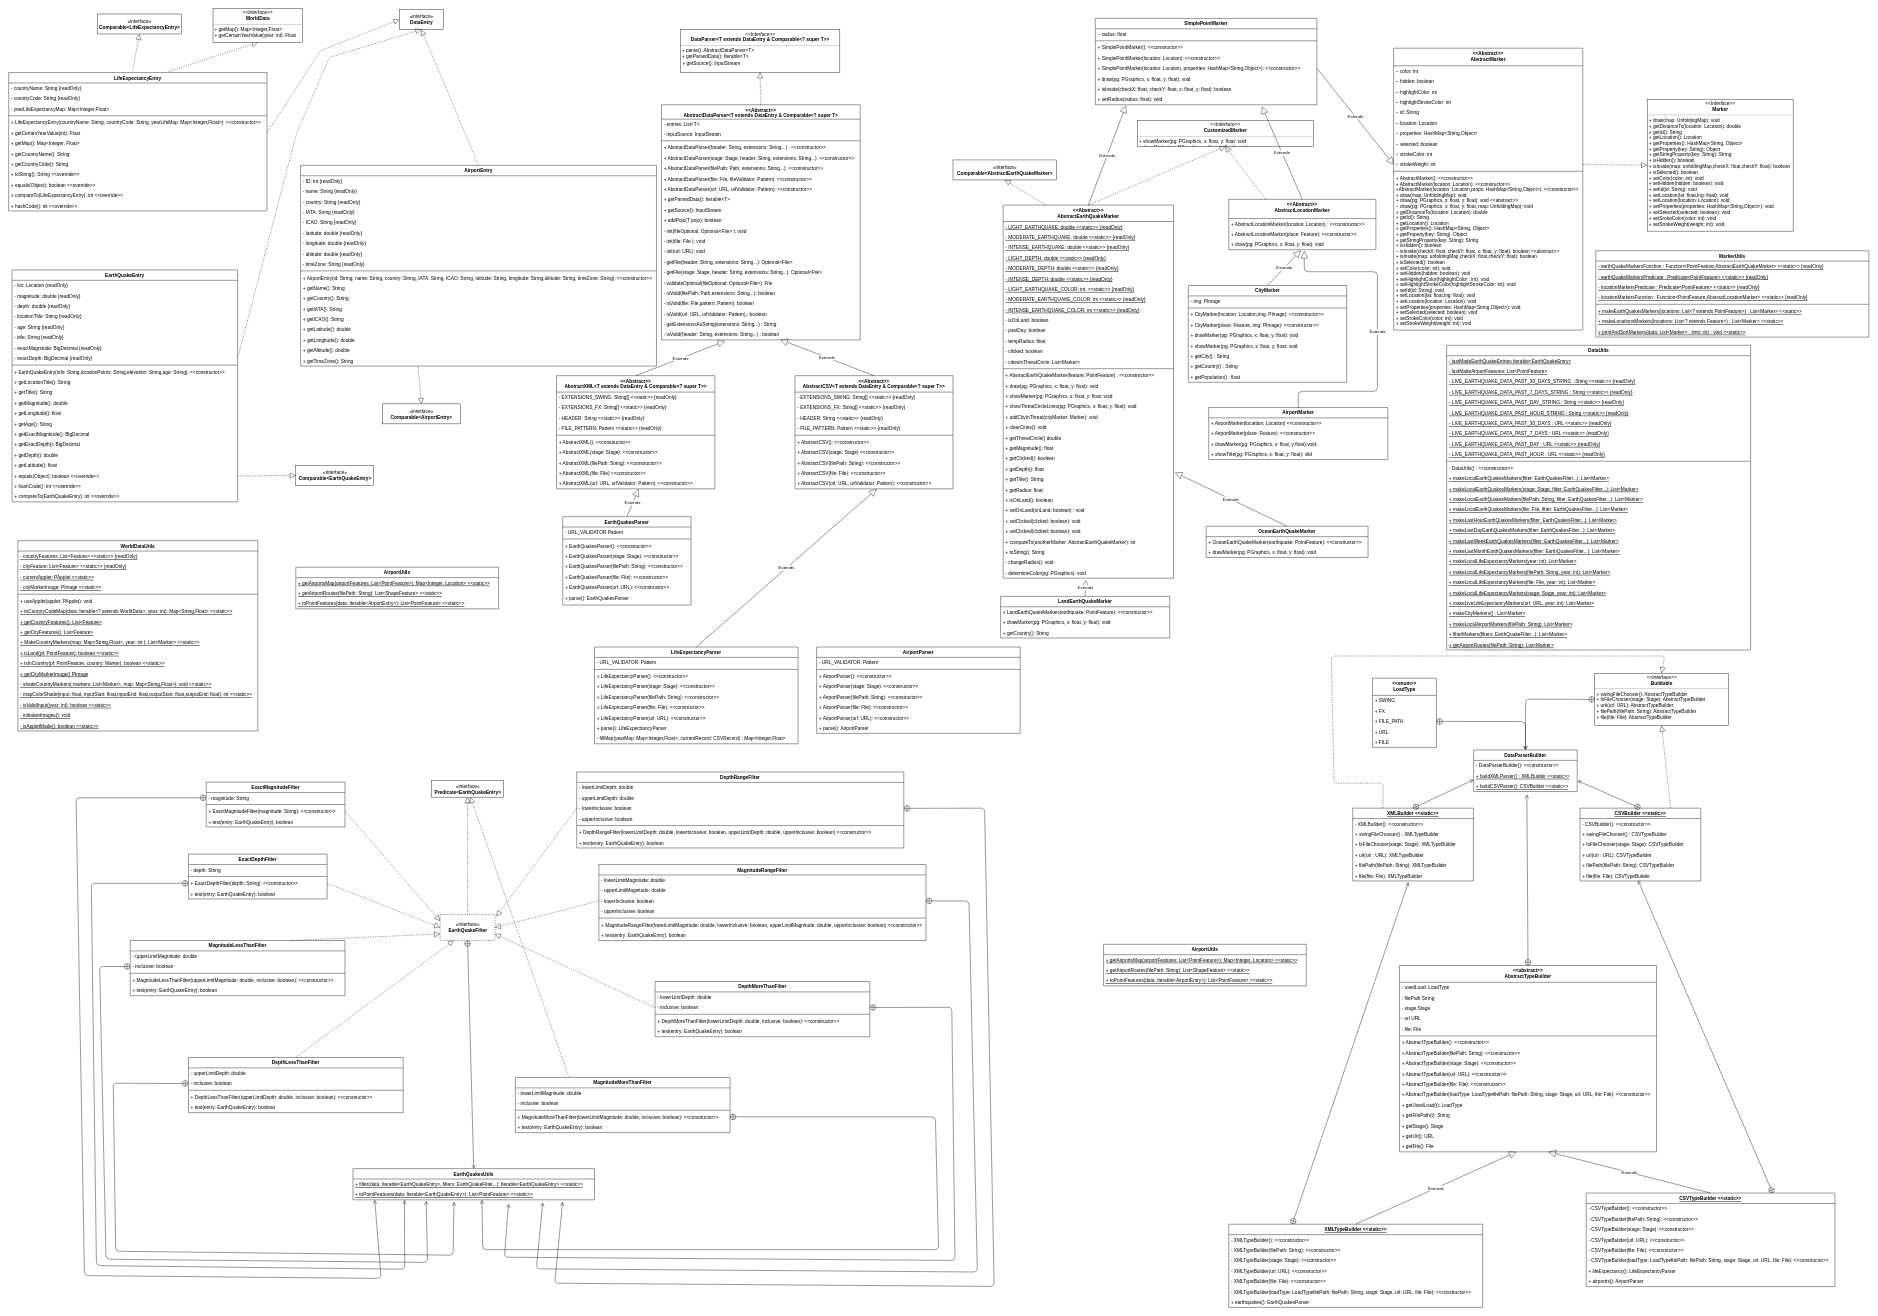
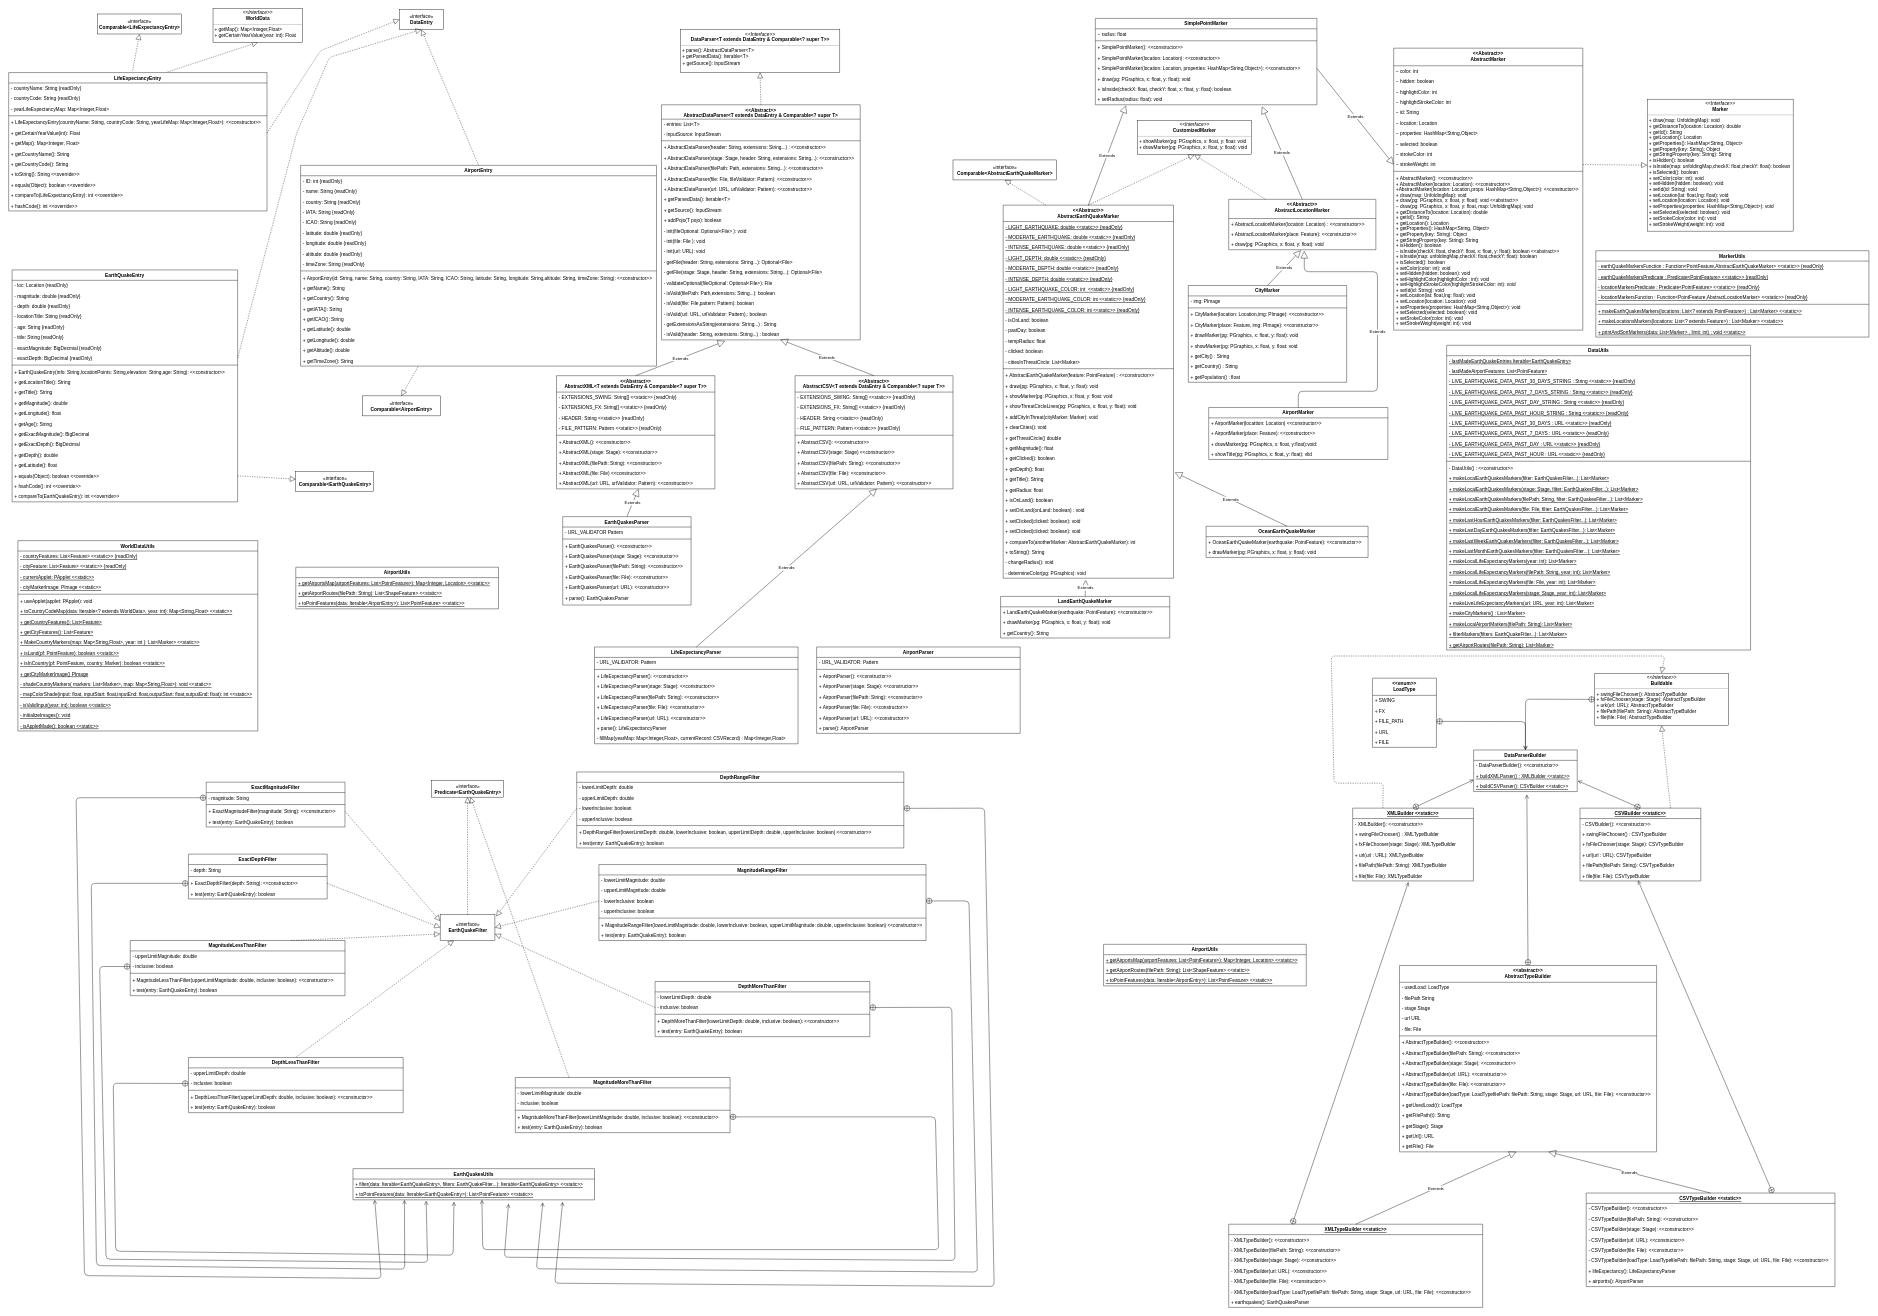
node "<<Interface>> CustomizedMarker + showMarker(pg: PGraphics, x: float, y: float: void + drawMarker(pg: PGraphics, x: float, y: float): void": size 176x26 -> 114x34
node "«interface» Comparable<AirportEntry>": moved (421, 414) -> (401, 406)
node "«interface» Comparable<EarthQuakeEntry>": moved (334, 476) -> (334, 482)
node "«interface» EarthQuakeFilter": style dashed -> solid
edge "«interface» EarthQuakeFilter" -- "EarthQuakesUtils": removed
